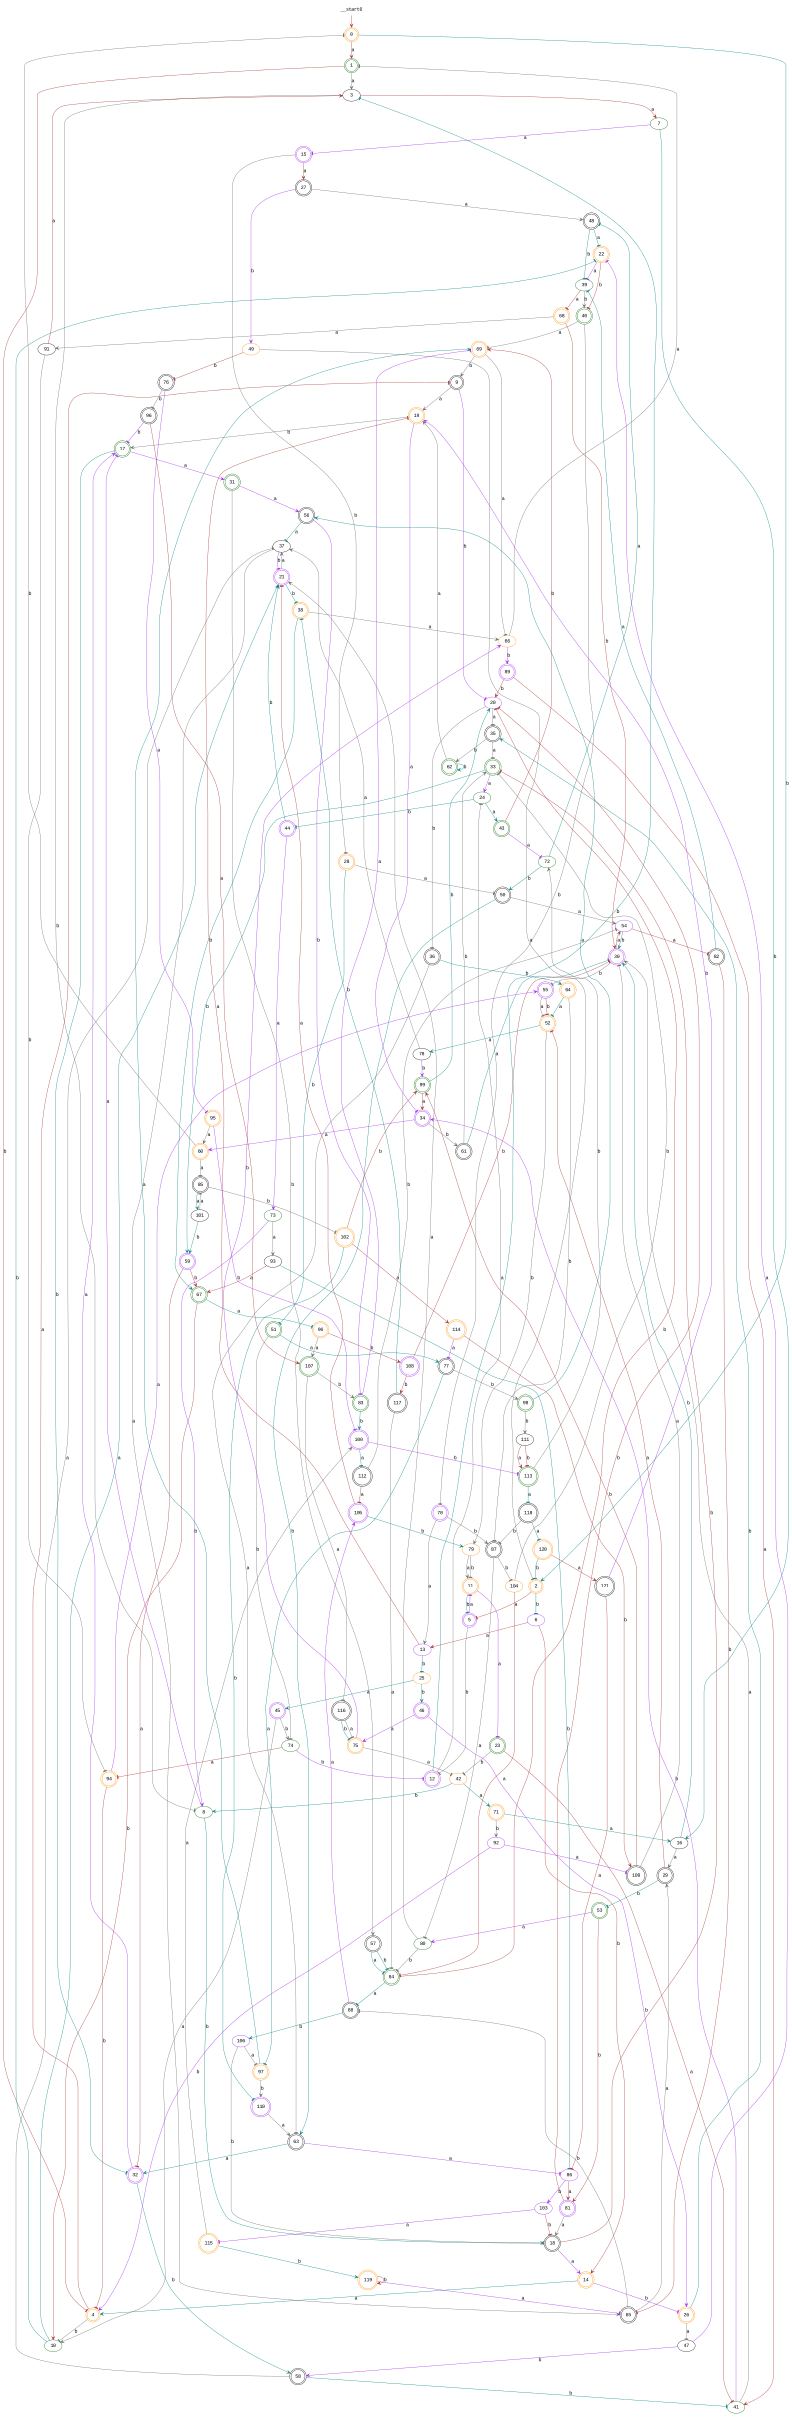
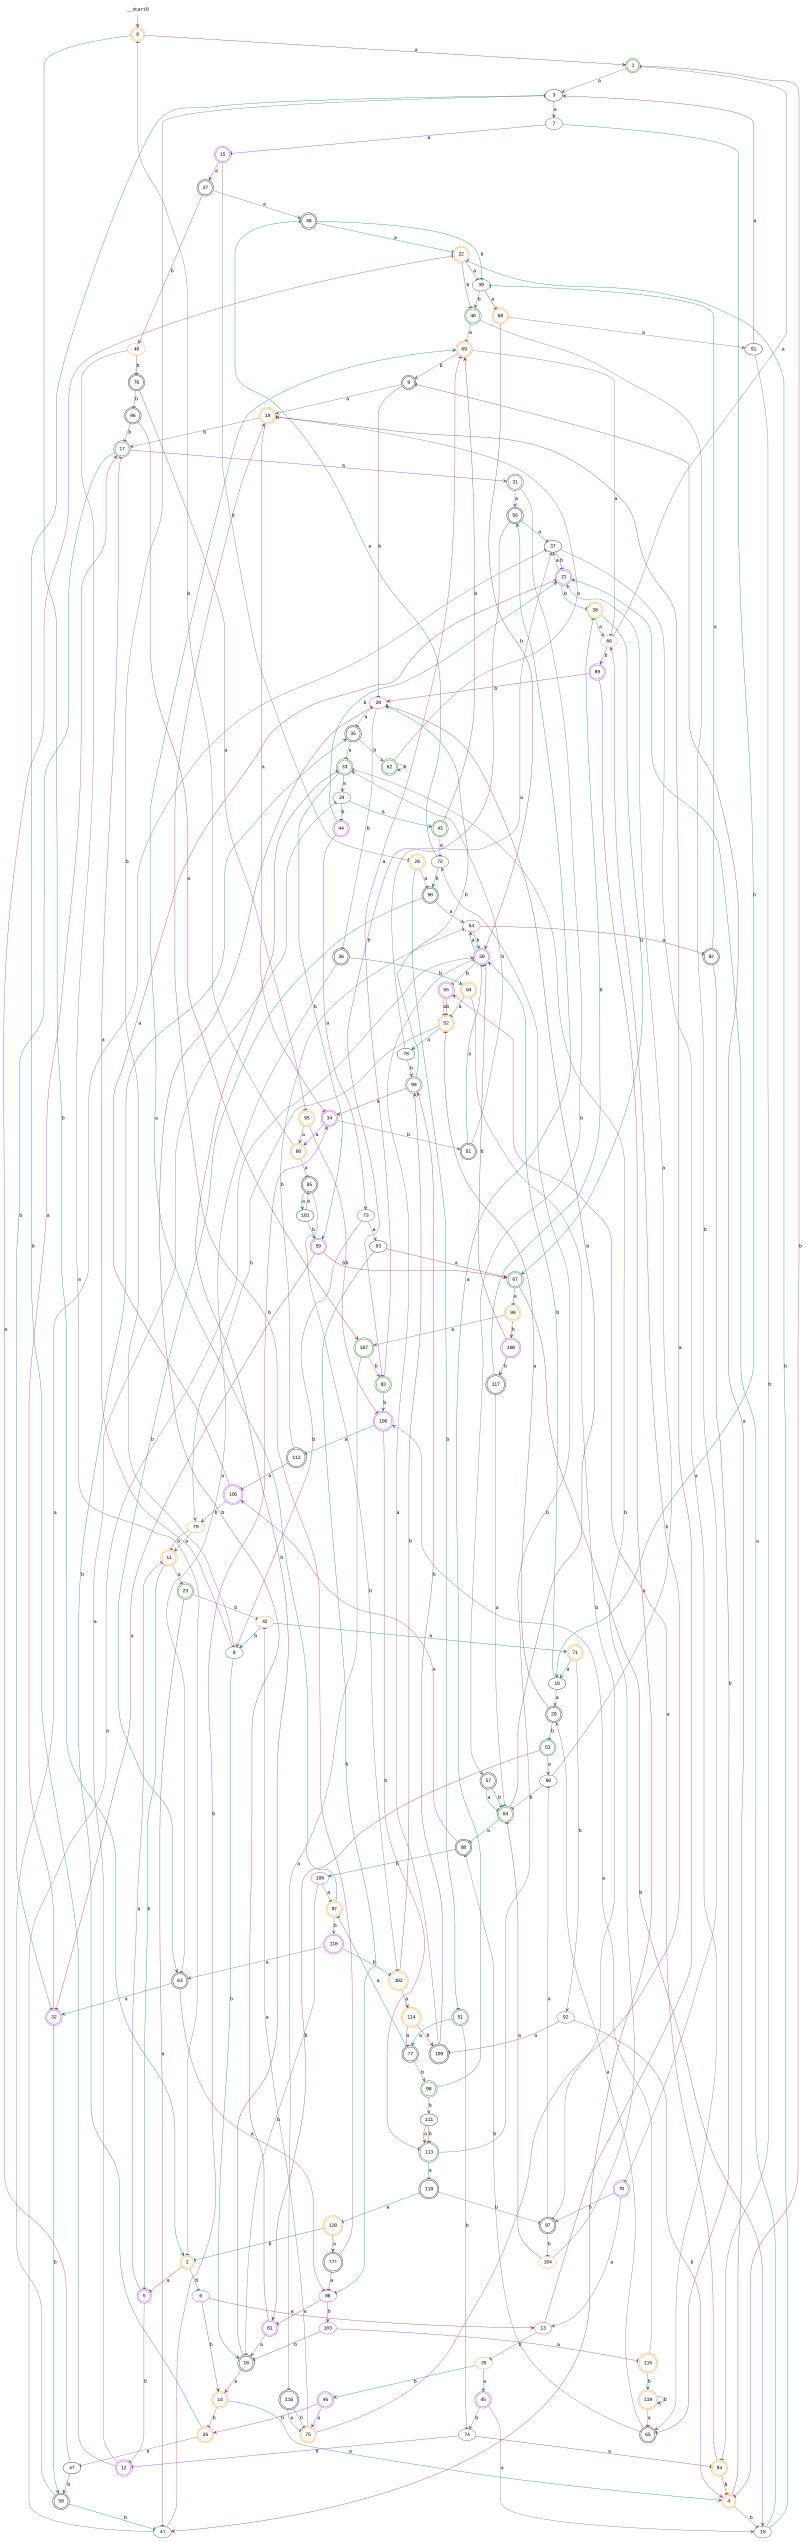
edge "102" -> "110": reversed
edge "86" -> "81": arrowhead vee -> tee
